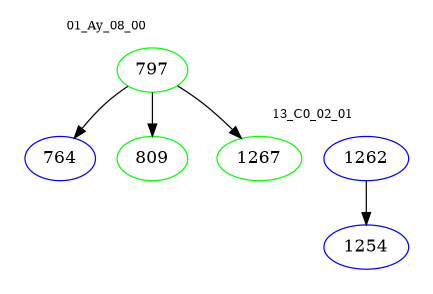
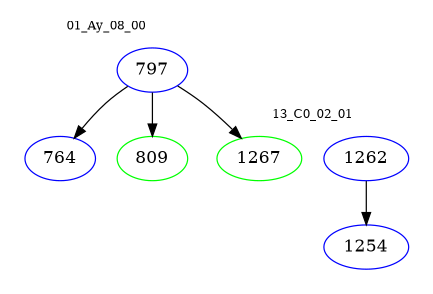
node "797": color green -> blue
